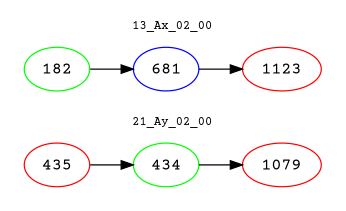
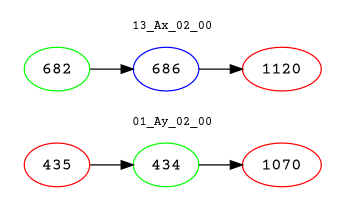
node "182": label "182" -> "682"
node "681": label "681" -> "686"
node "1123": label "1123" -> "1120"
cluster "21_Ay_02_00": label "21_Ay_02_00" -> "01_Ay_02_00"
node "1079": label "1079" -> "1070"
